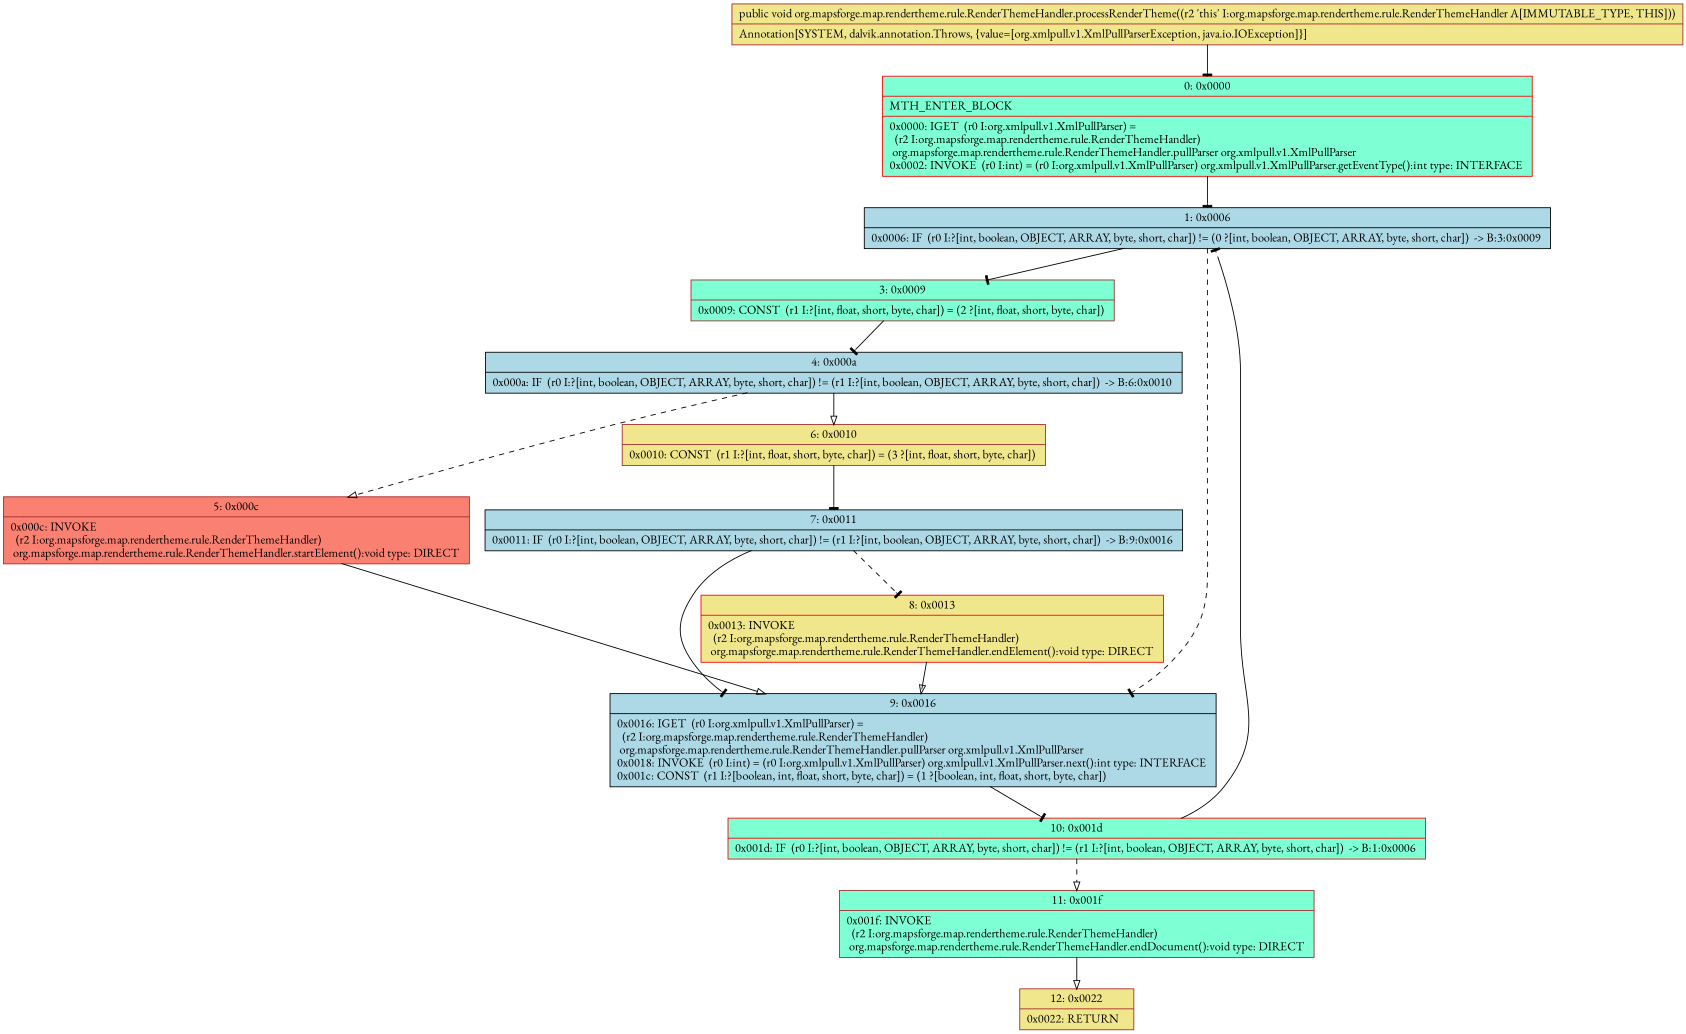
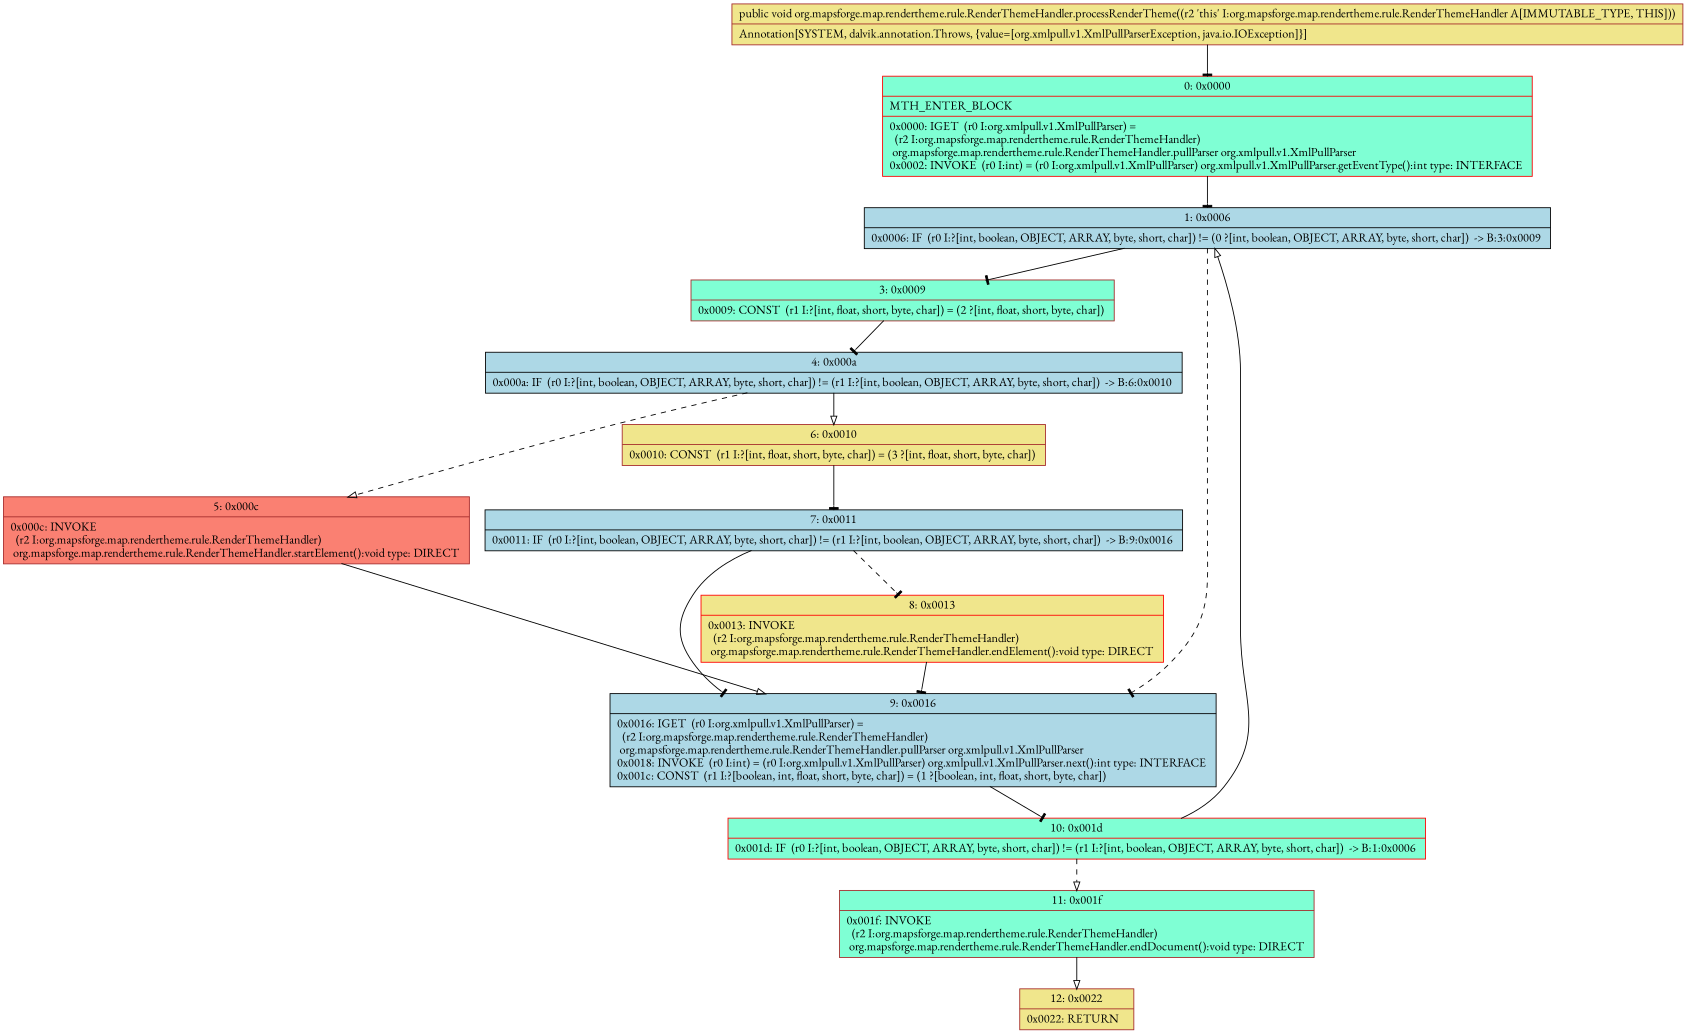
edge "10: 0x001d" -> "1: 0x0006": arrowhead tee -> onormal
edge "8: 0x0013" -> "9: 0x0016": arrowhead onormal -> tee
